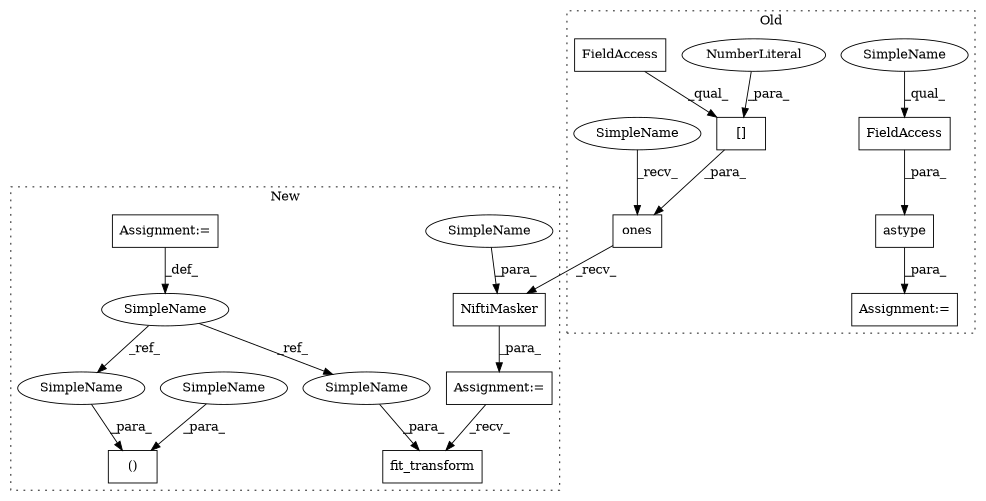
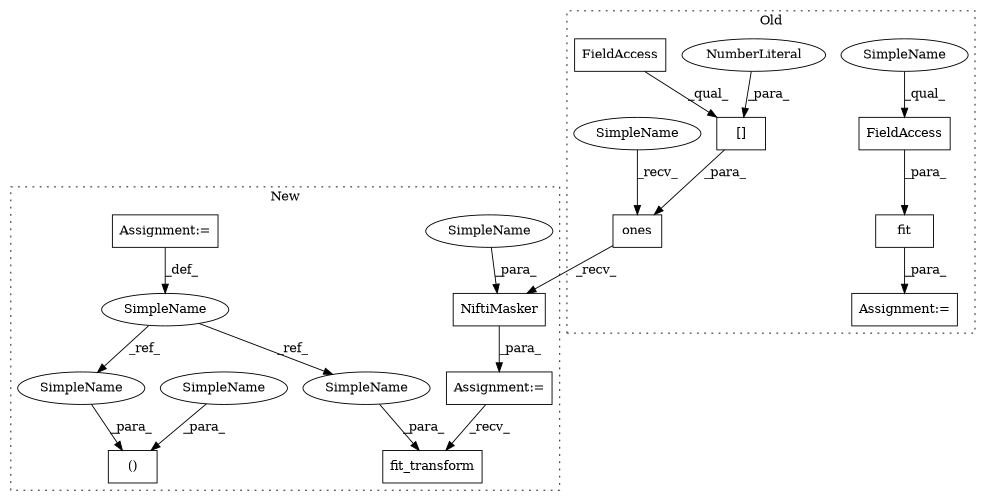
node "astype": label "astype" -> "fit"
